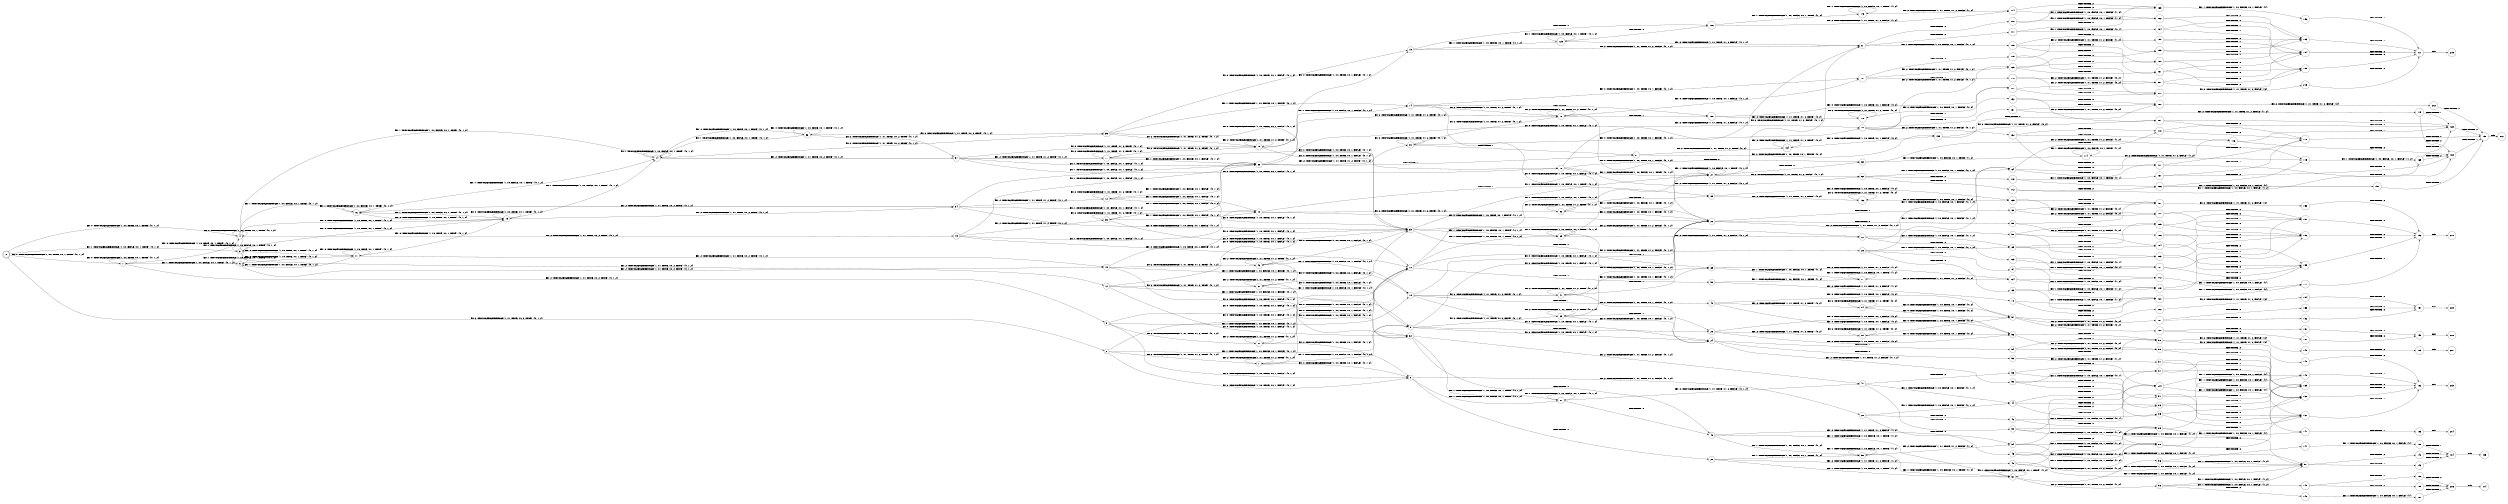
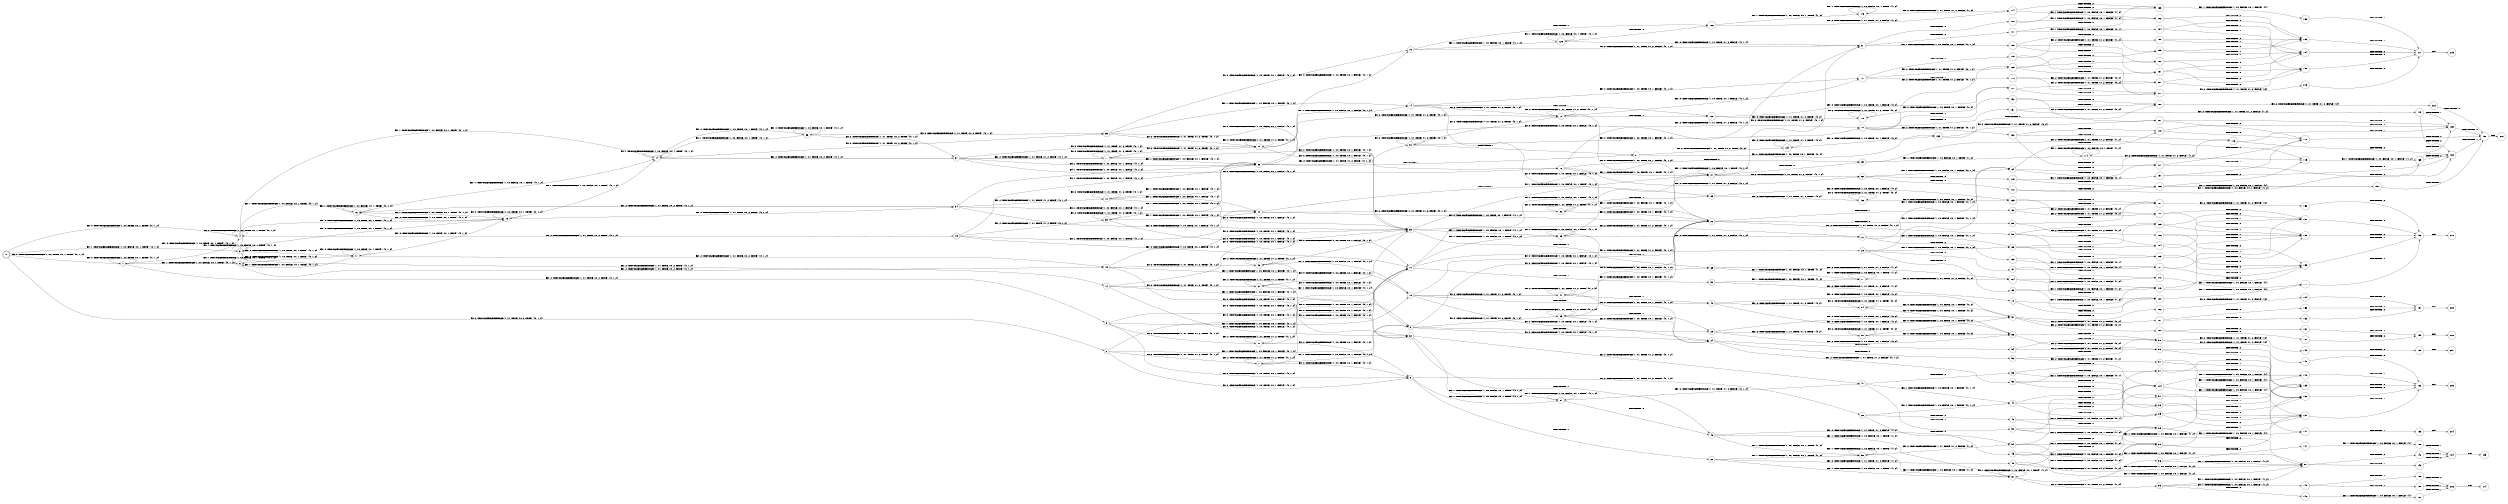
edge "41" -> "69": now "41" -> "42"
